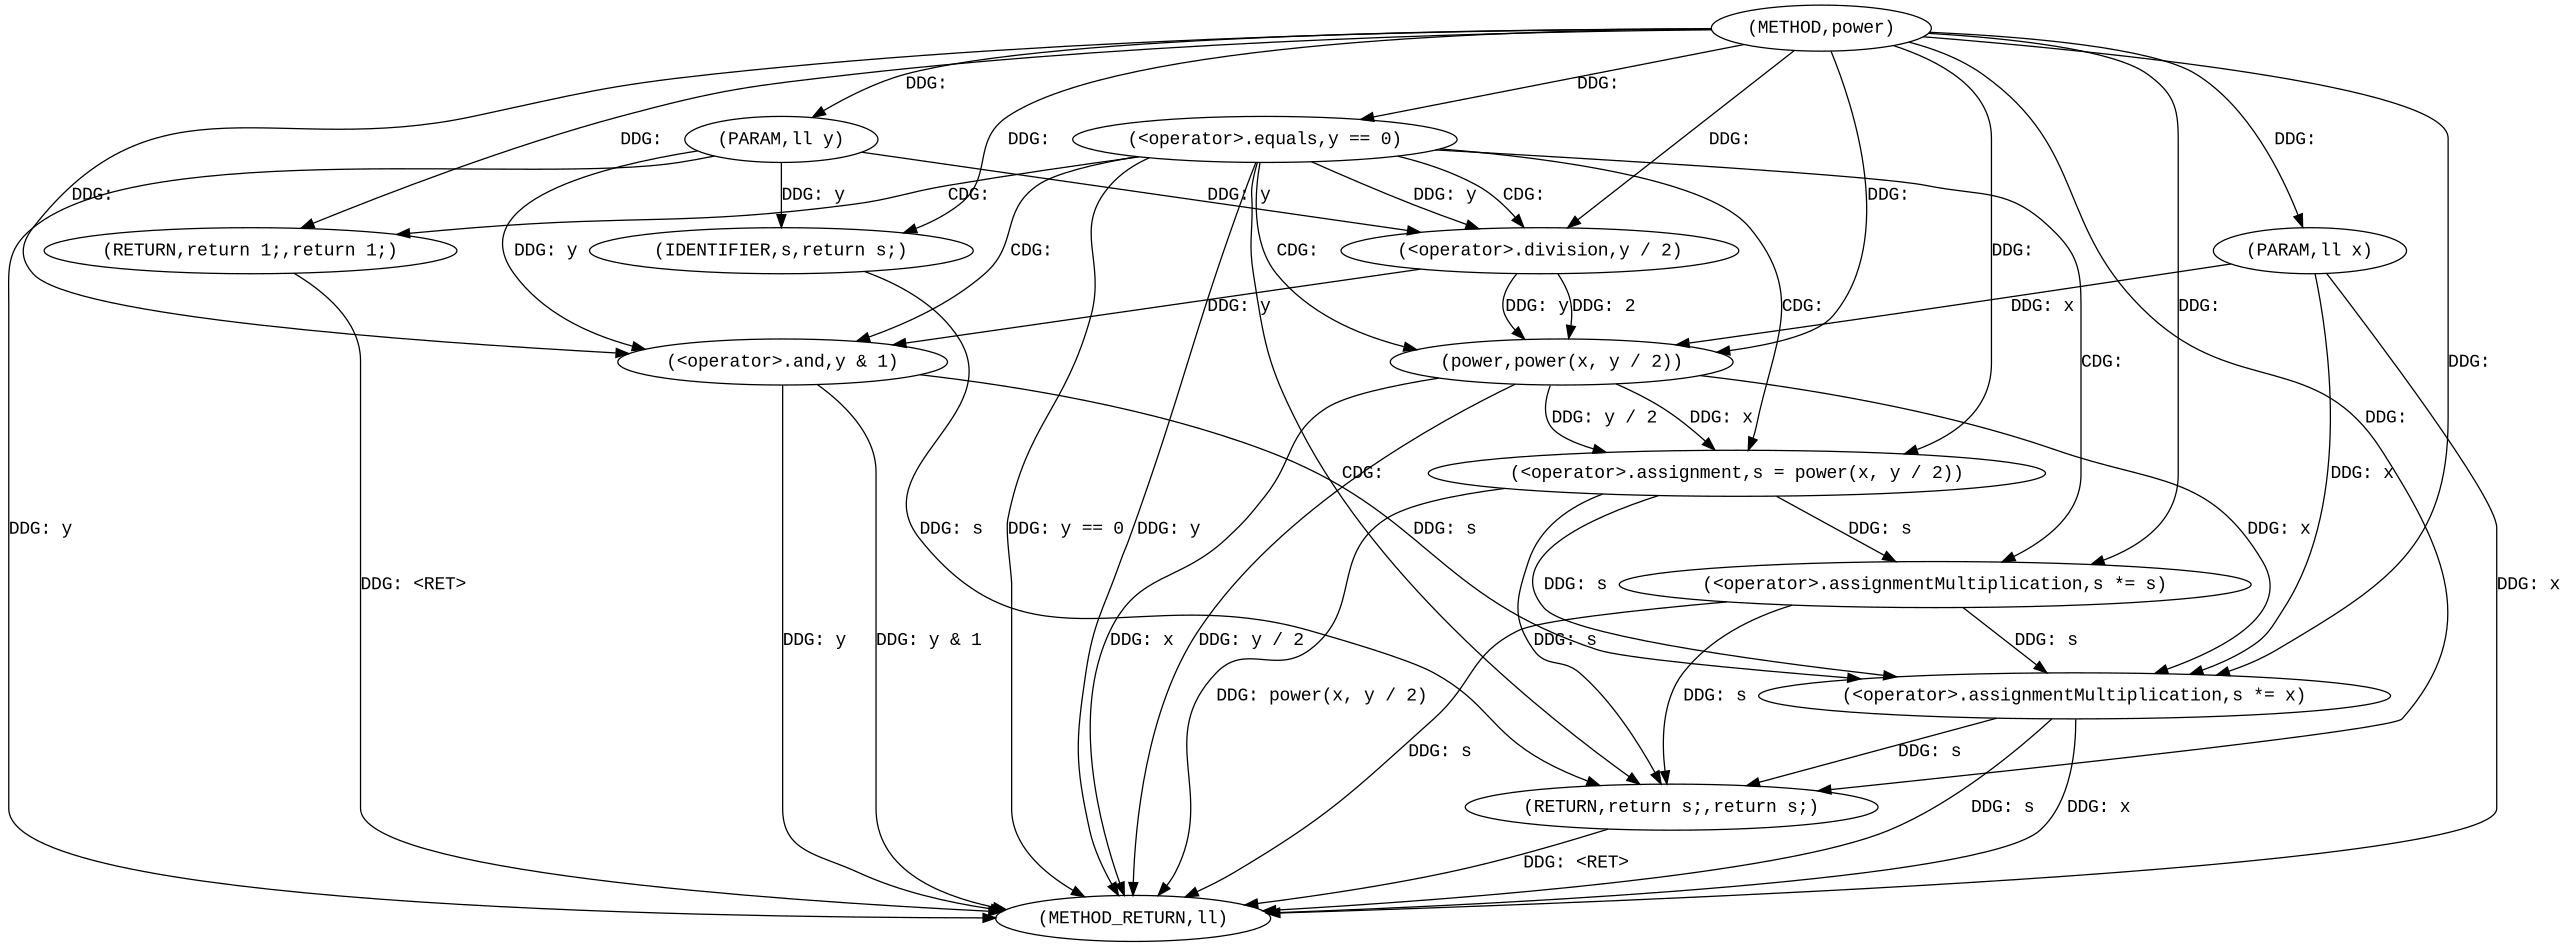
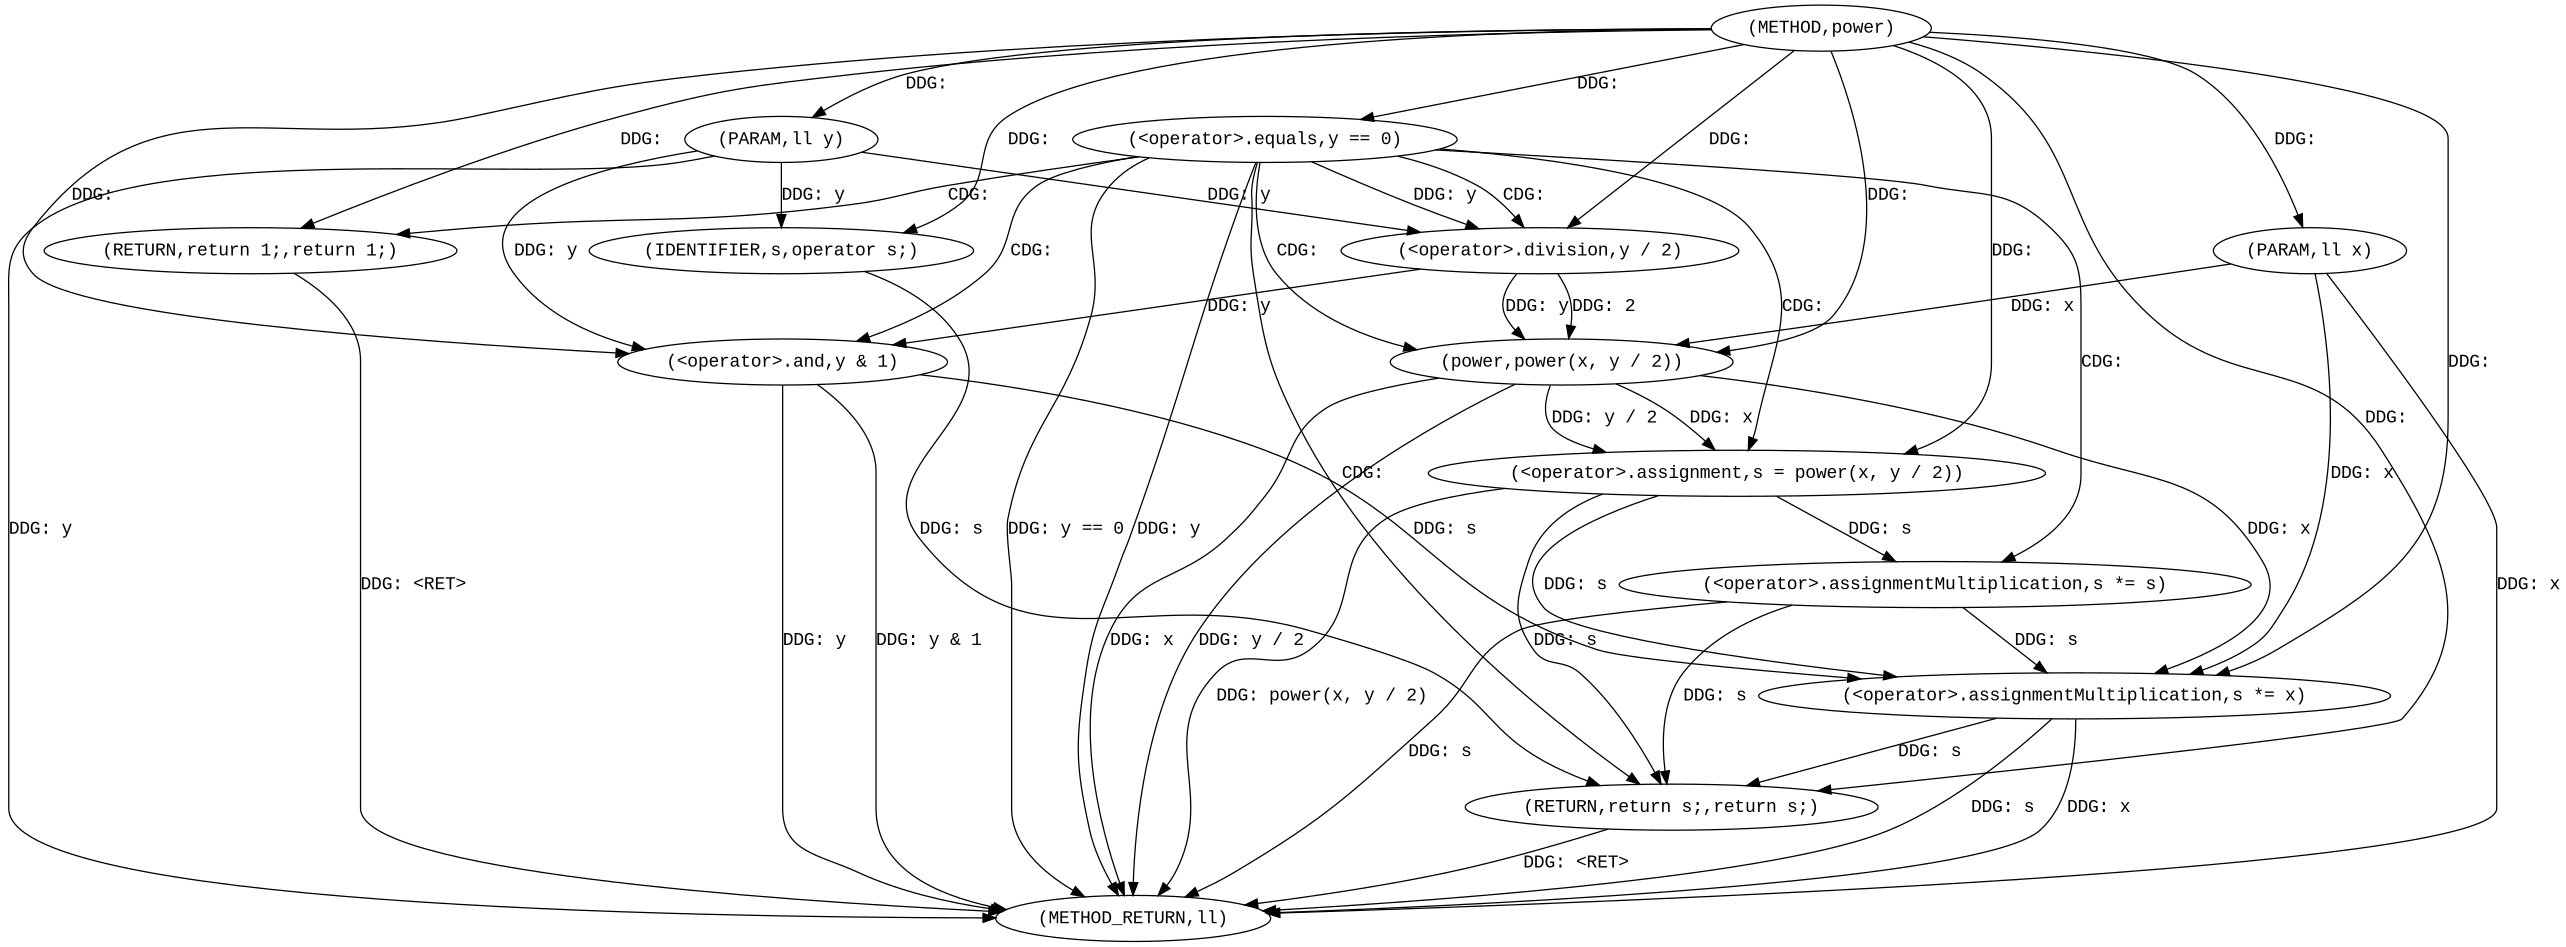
edge "(METHOD,power)" -> "(<operator>.assignmentMultiplication,s *= s)": removed, label "DDG:"
node "(IDENTIFIER,s,return s;)": label "(IDENTIFIER,s,return s;)" -> "(IDENTIFIER,s,operator s;)"
